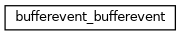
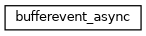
node "bufferevent_bufferevent": label "bufferevent_bufferevent" -> "bufferevent_async"
